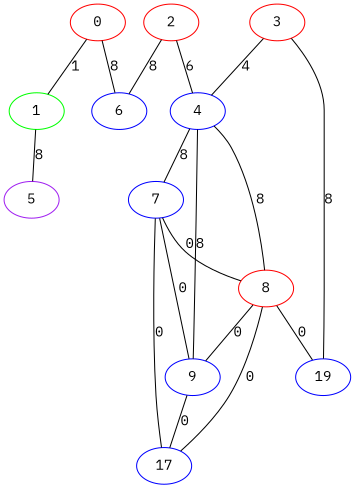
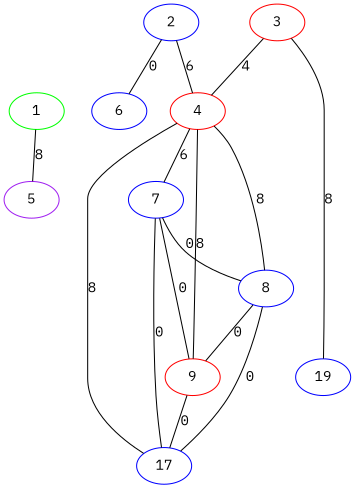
node "0": removed
node "2": color red -> blue
edge "2" -- "6": label "8" -> "0"
node "4": color blue -> red
edge "4" -- "7": label "8" -> "6"
edge "4" -- "17": added, label "8"
node "8": color red -> blue
edge "8" -- "19": removed, label "0"
node "9": color blue -> red
